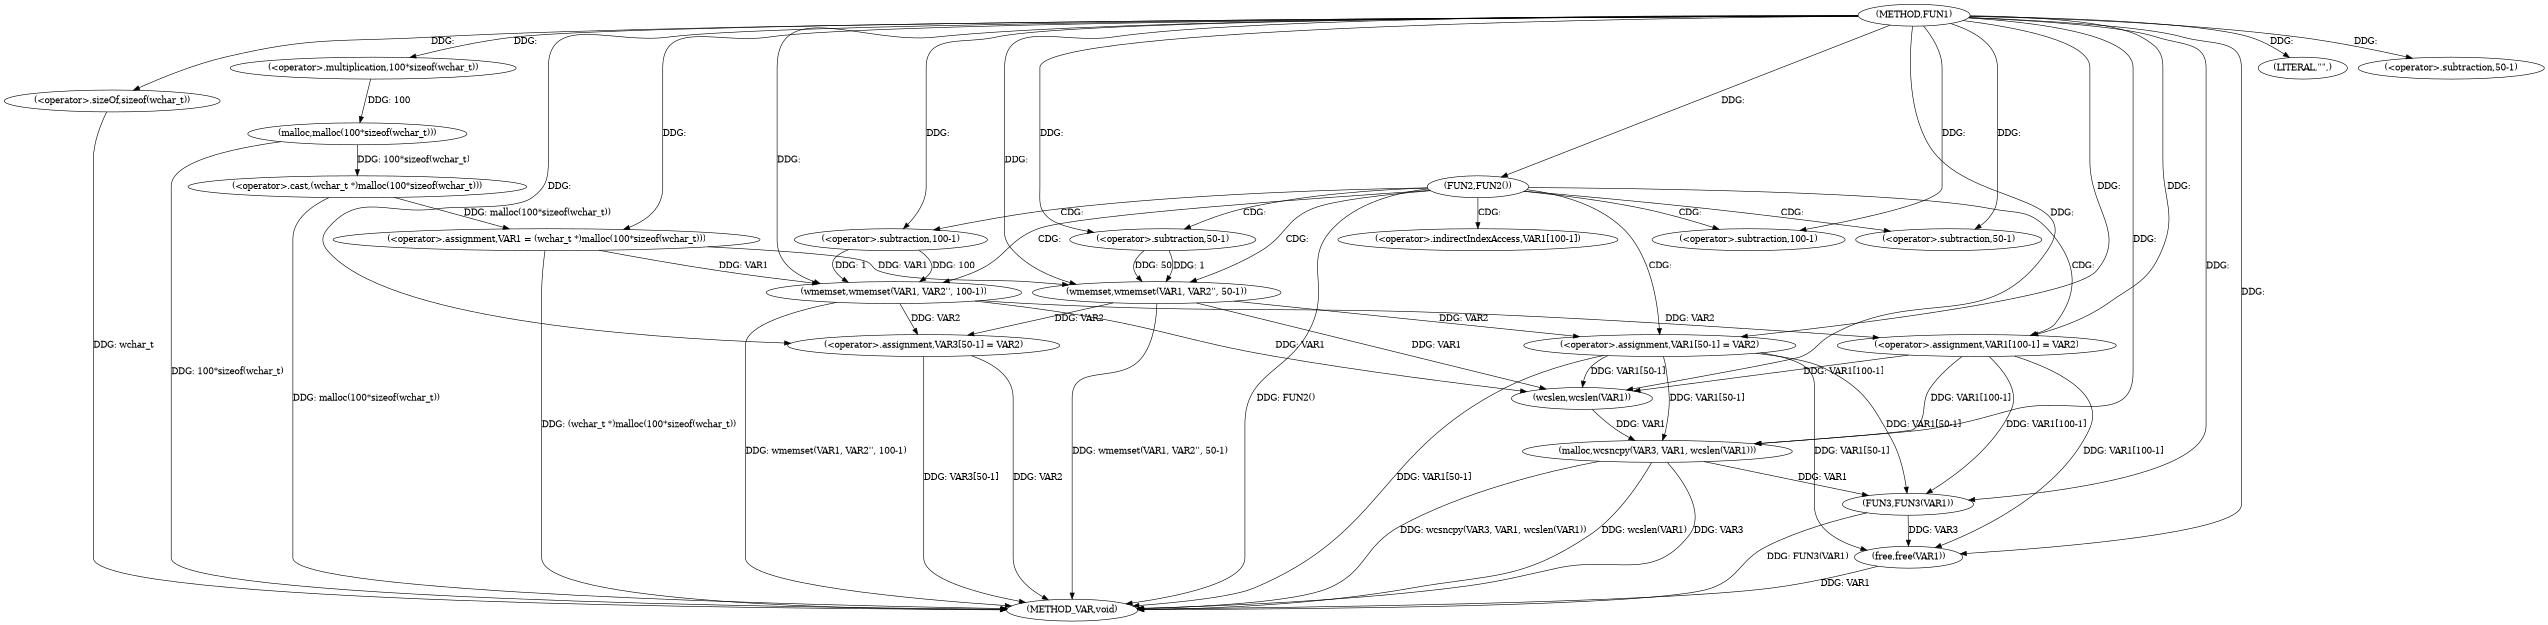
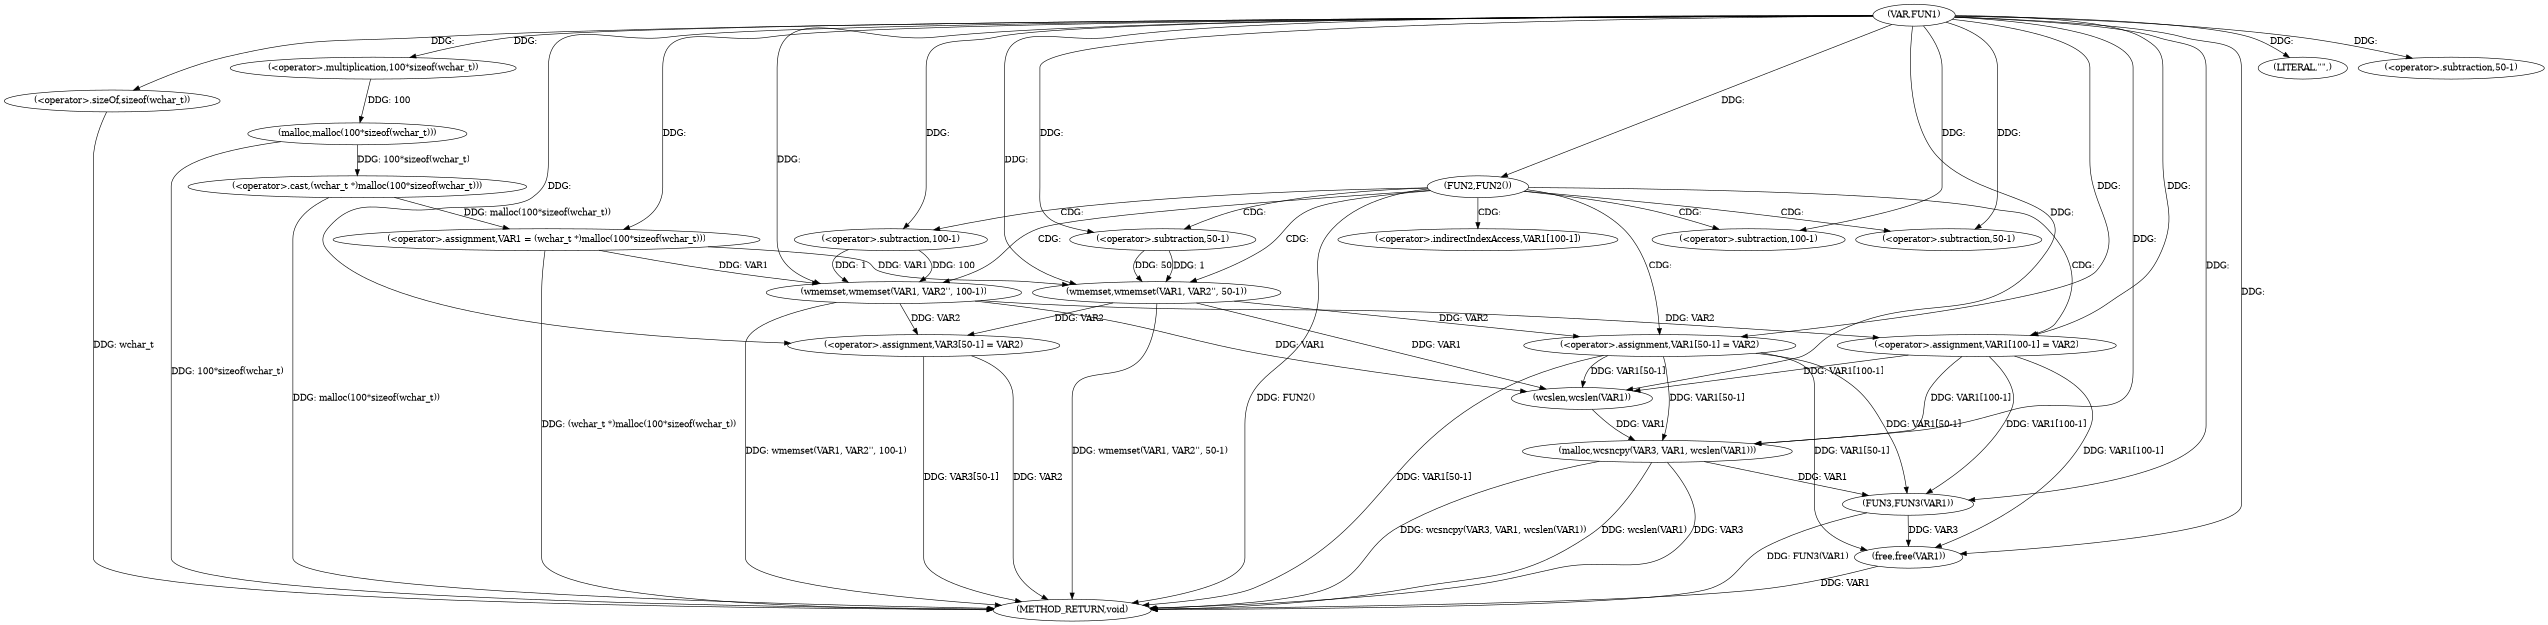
node "(METHOD,FUN1)": label "(METHOD,FUN1)" -> "(VAR,FUN1)"
node "(METHOD_VAR,void)": label "(METHOD_VAR,void)" -> "(METHOD_RETURN,void)"
